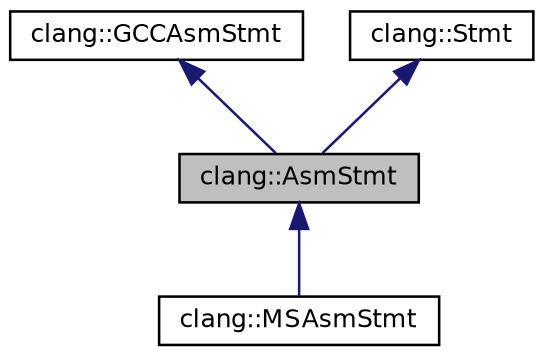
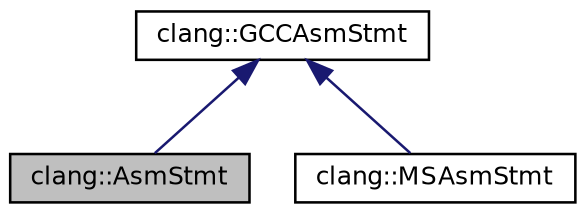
node "clang::Stmt": removed
edge "clang::MSAsmStmt" -> "clang::AsmStmt": now "clang::MSAsmStmt" -> "clang::GCCAsmStmt"
